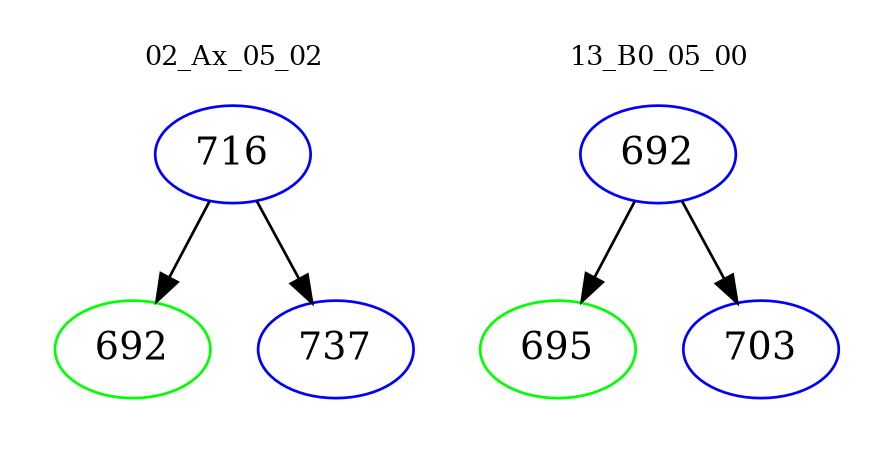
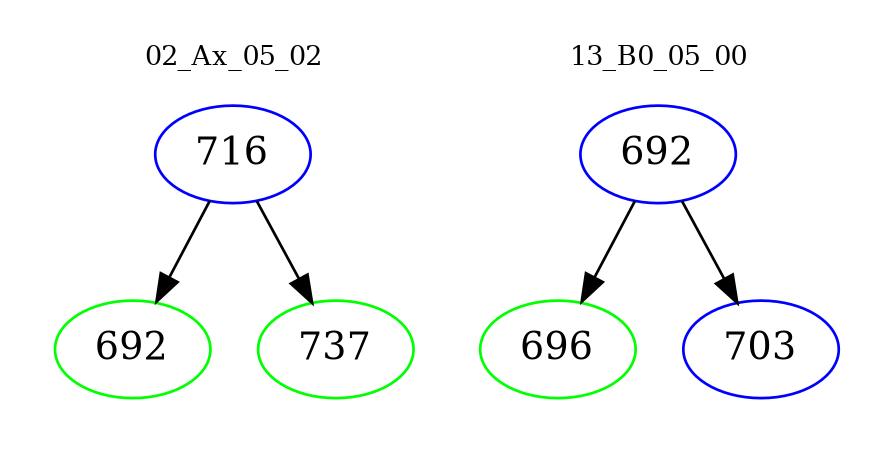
node "737": color blue -> green
node "695": label "695" -> "696"
